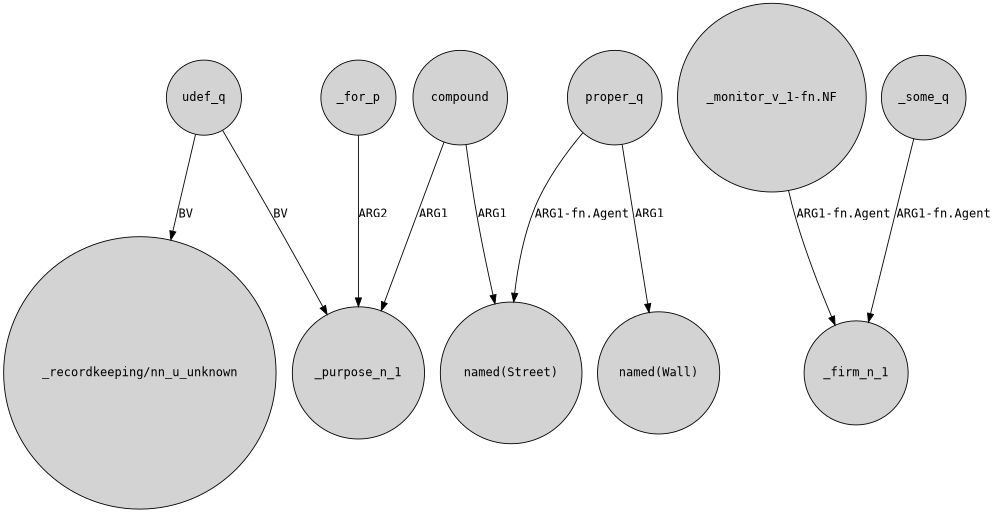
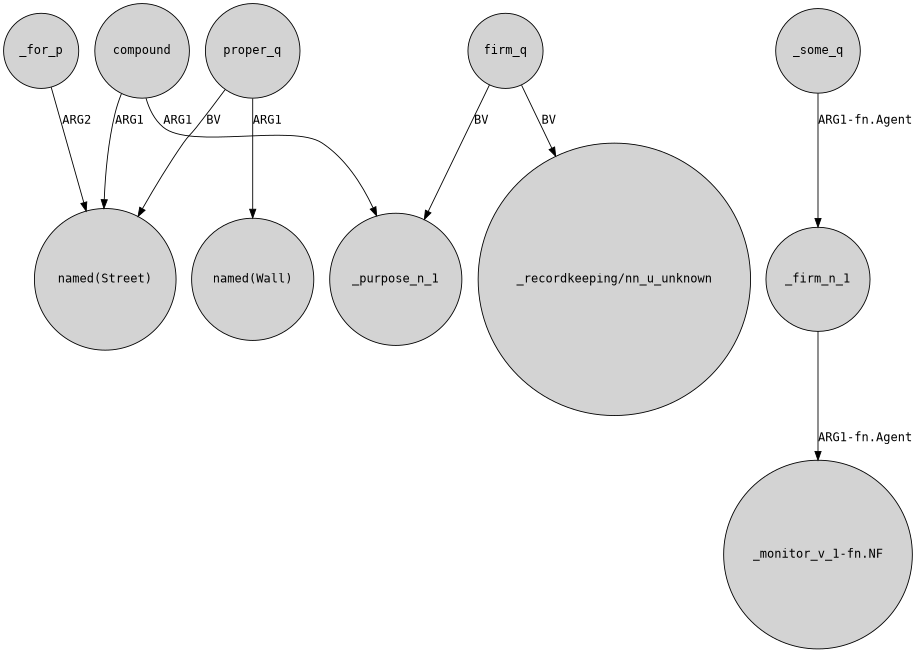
node "udef_q": label "udef_q" -> "firm_q"
edge "proper_q" -> "named(Street)": label "ARG1-fn.Agent" -> "BV"
edge "_for_p" -> "_purpose_n_1": now "_for_p" -> "named(Street)"
edge "_monitor_v_1-fn.NF" -> "_firm_n_1": reversed
